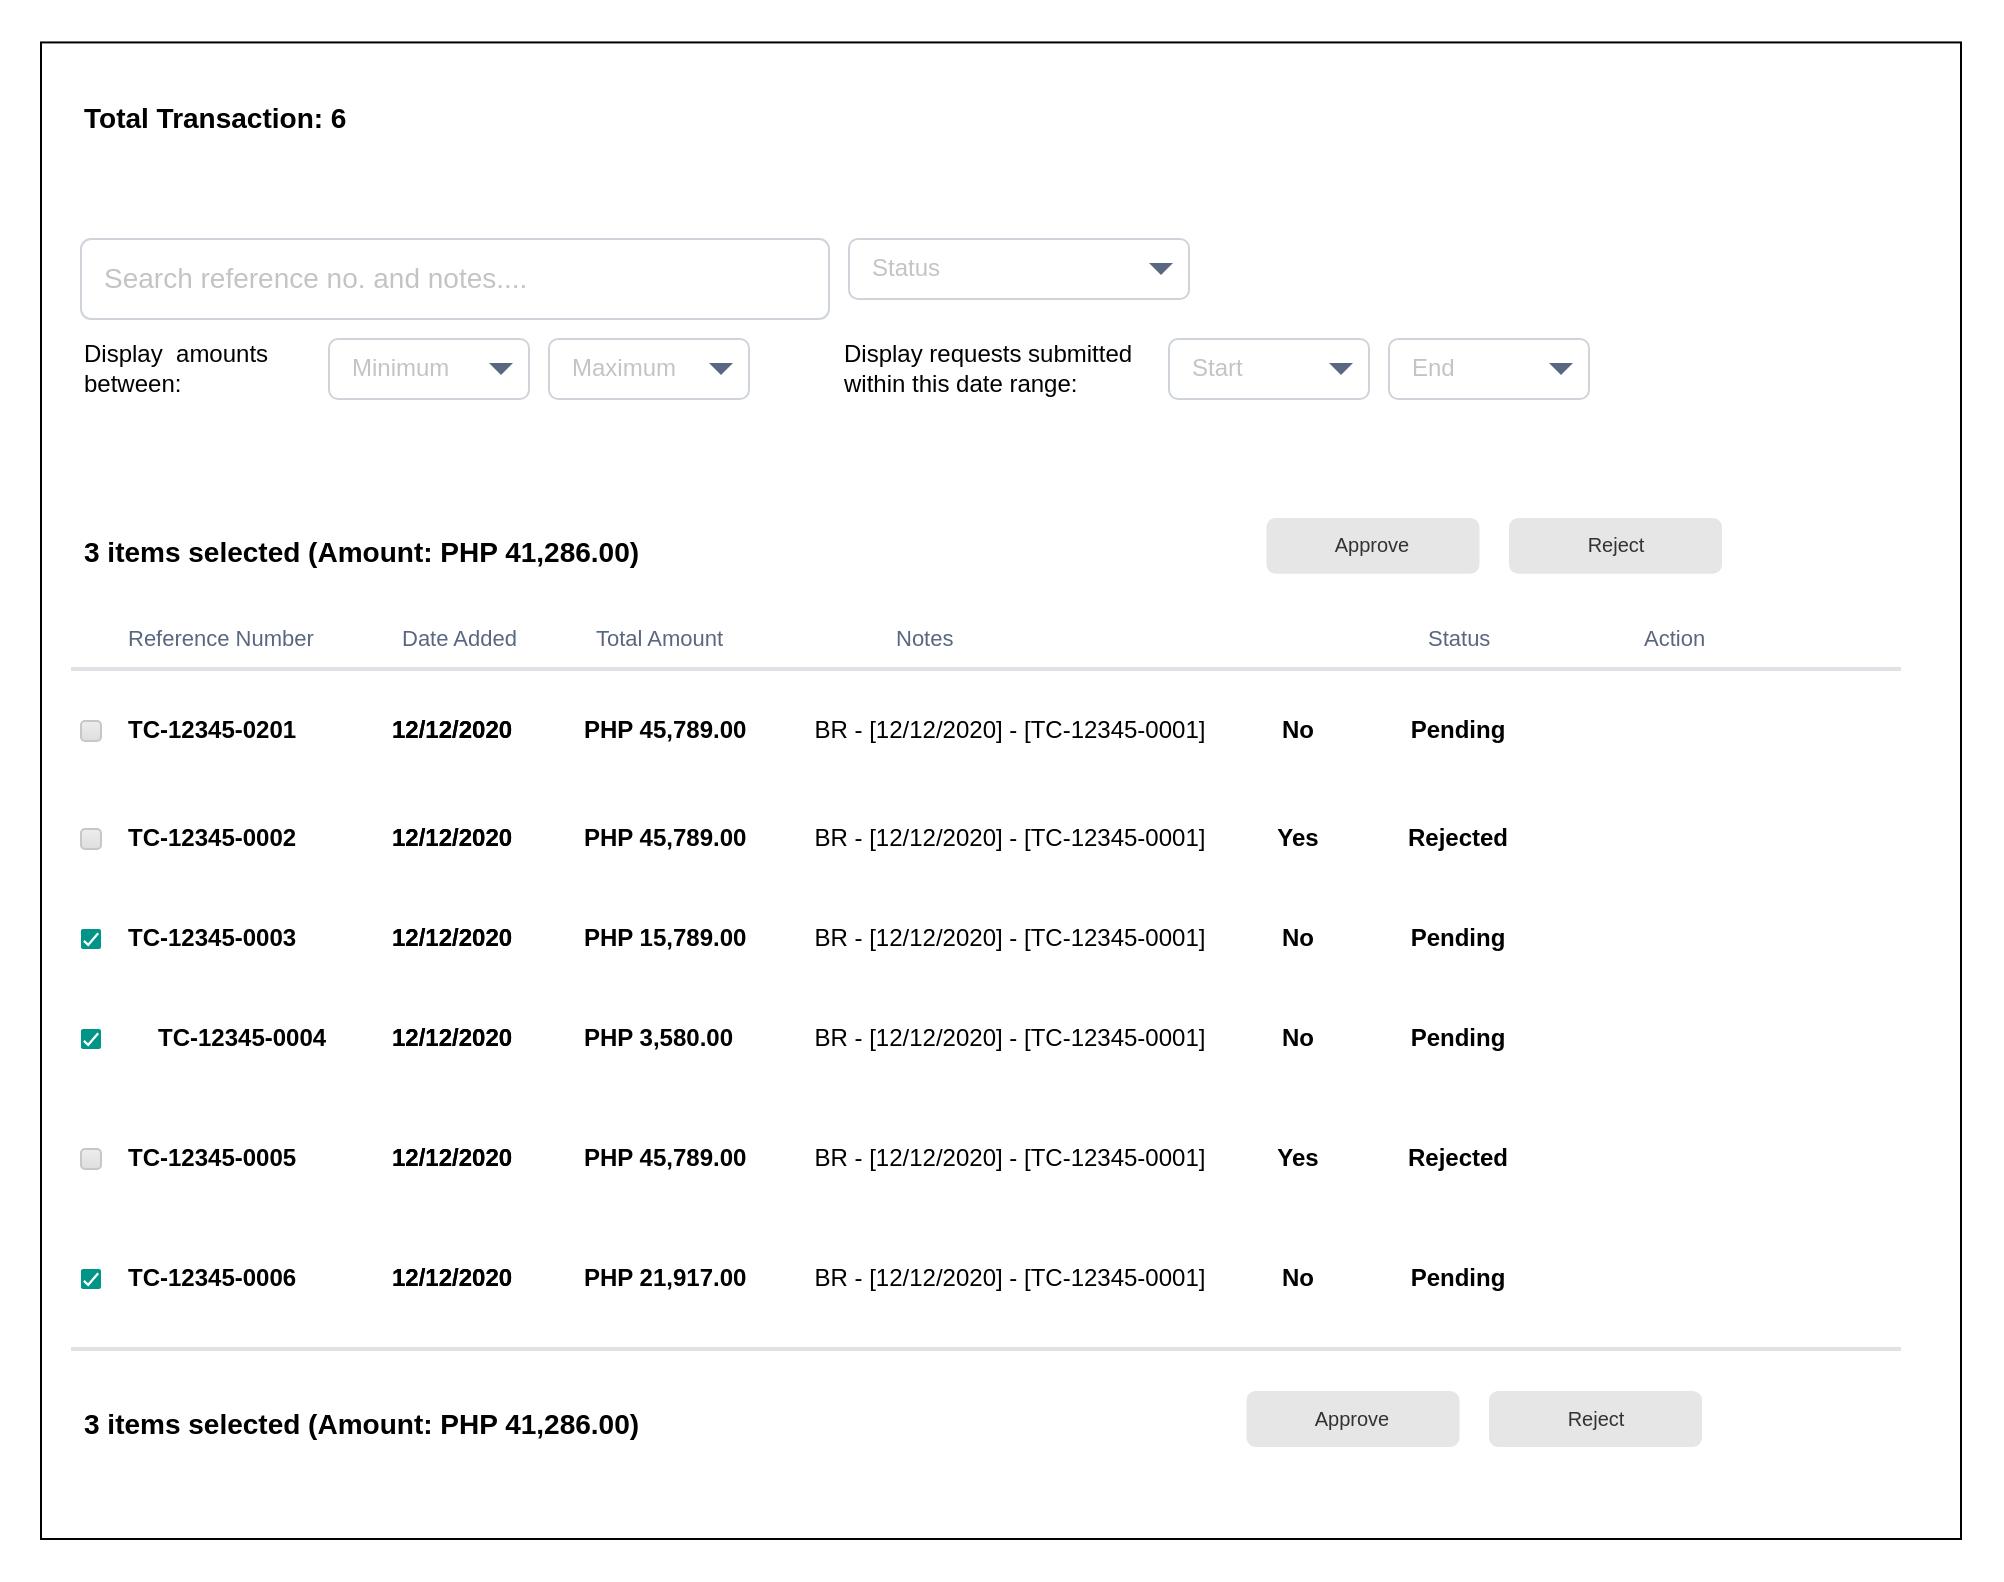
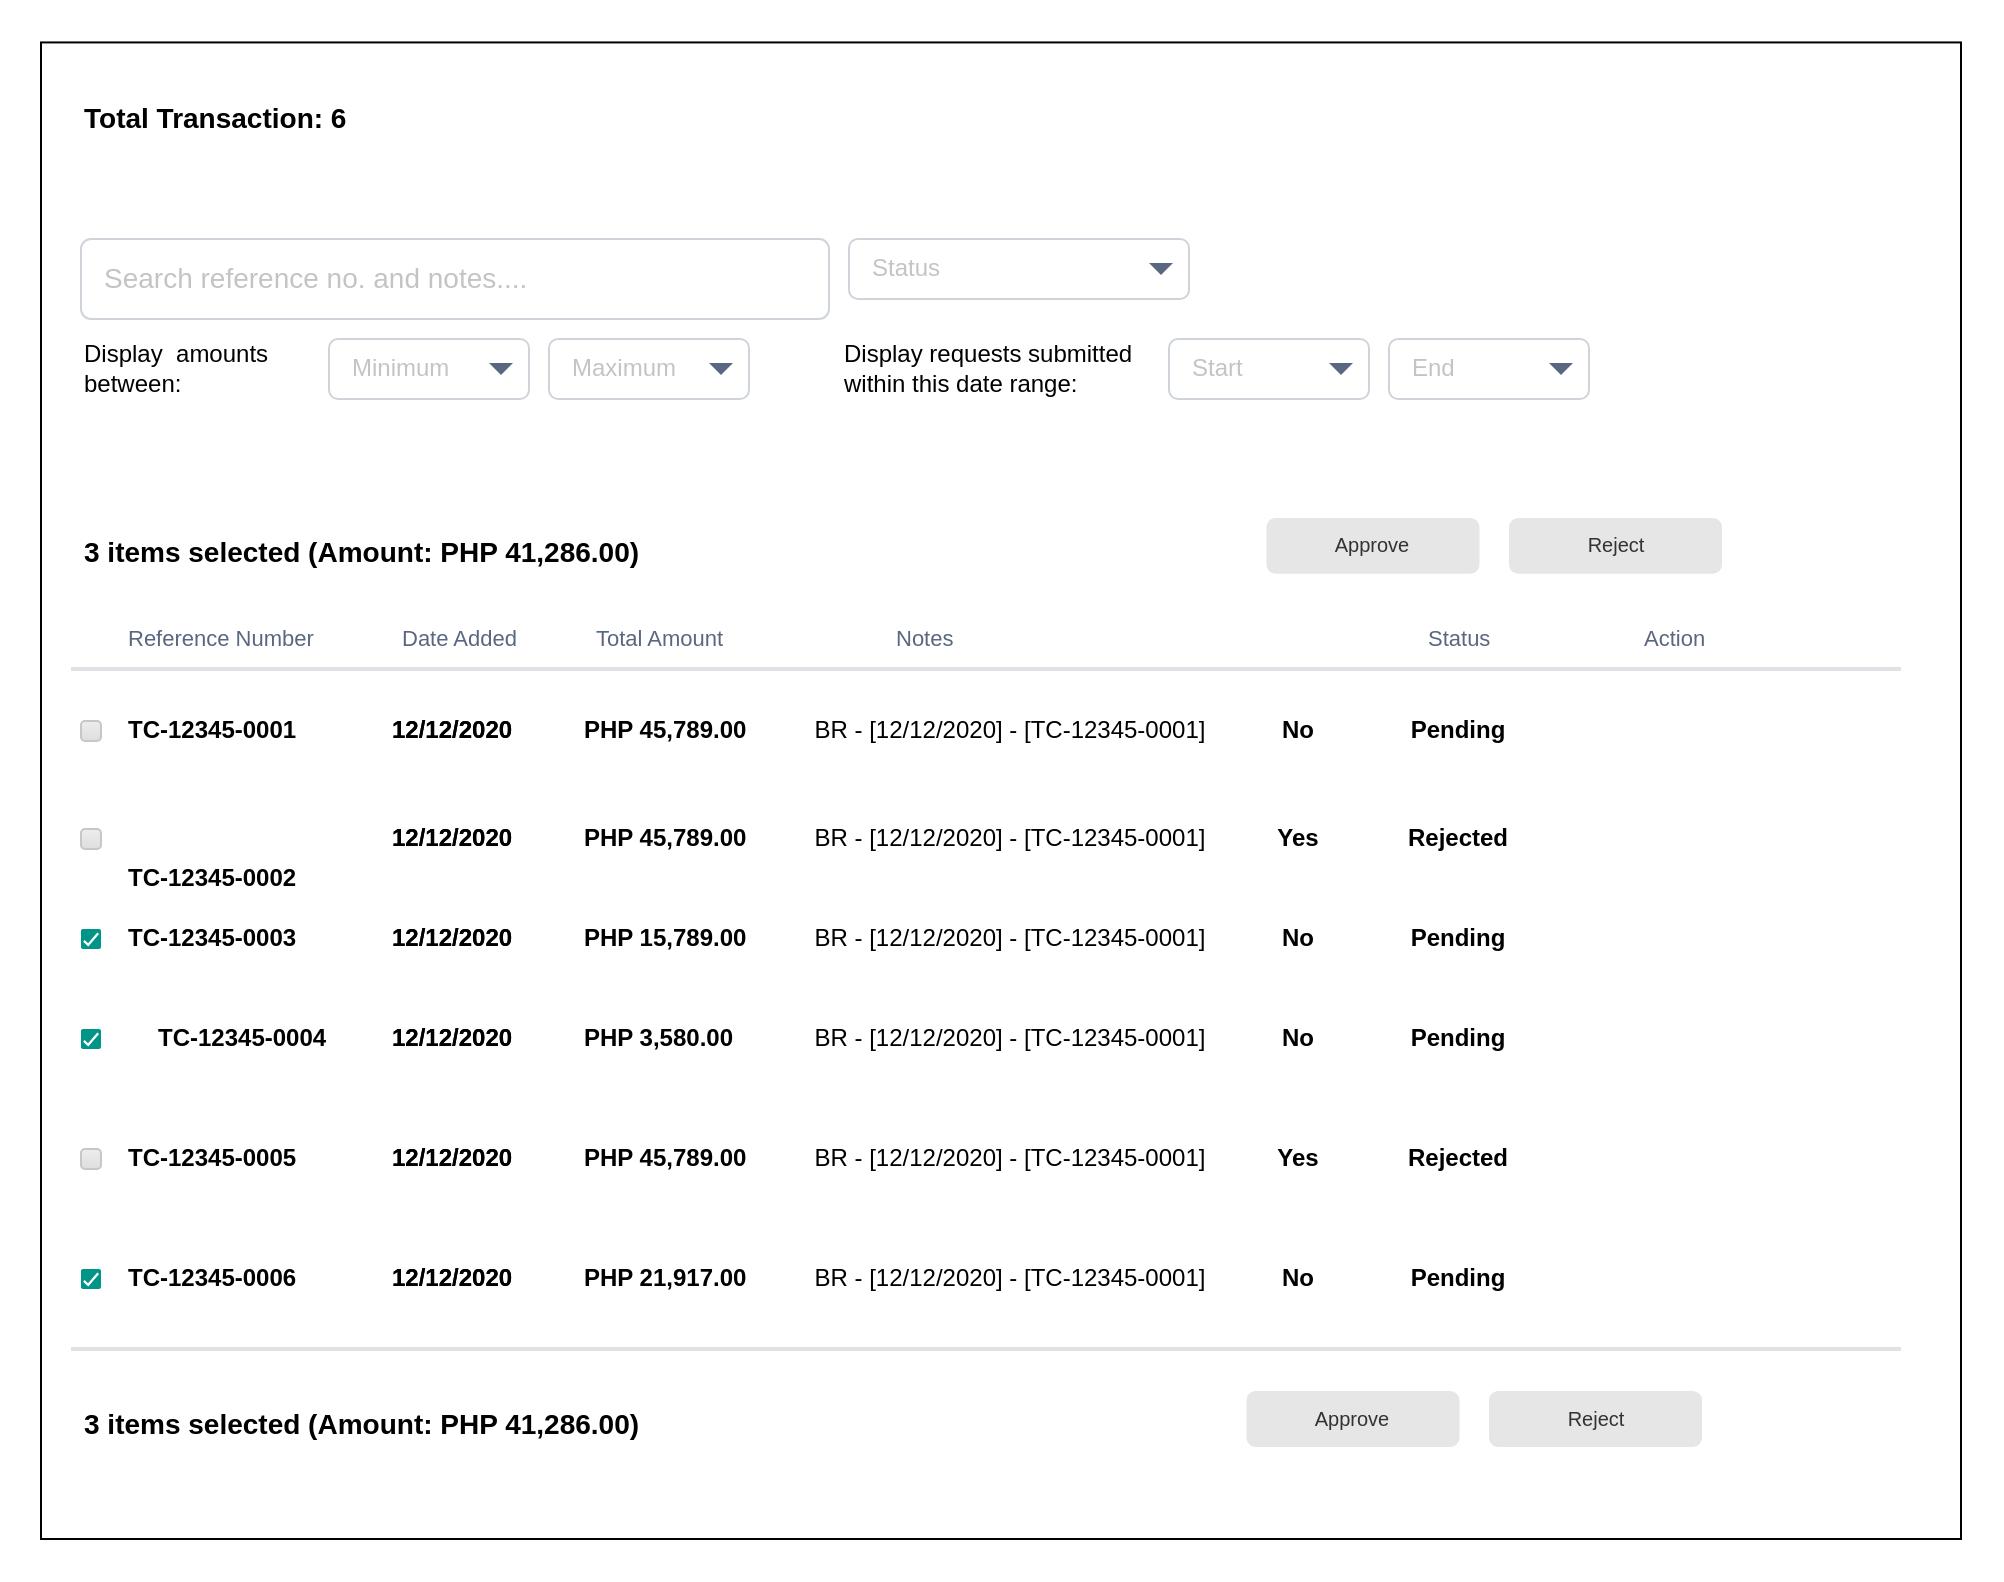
node "TC-12345-0201": label "TC-12345-0201" -> "TC-12345-0001"
node "TC-12345-0002": moved (235, 839) -> (235, 879)
